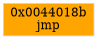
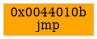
node "0x0044018b jmp": label "0x0044018b jmp" -> "0x0044010b jmp"
